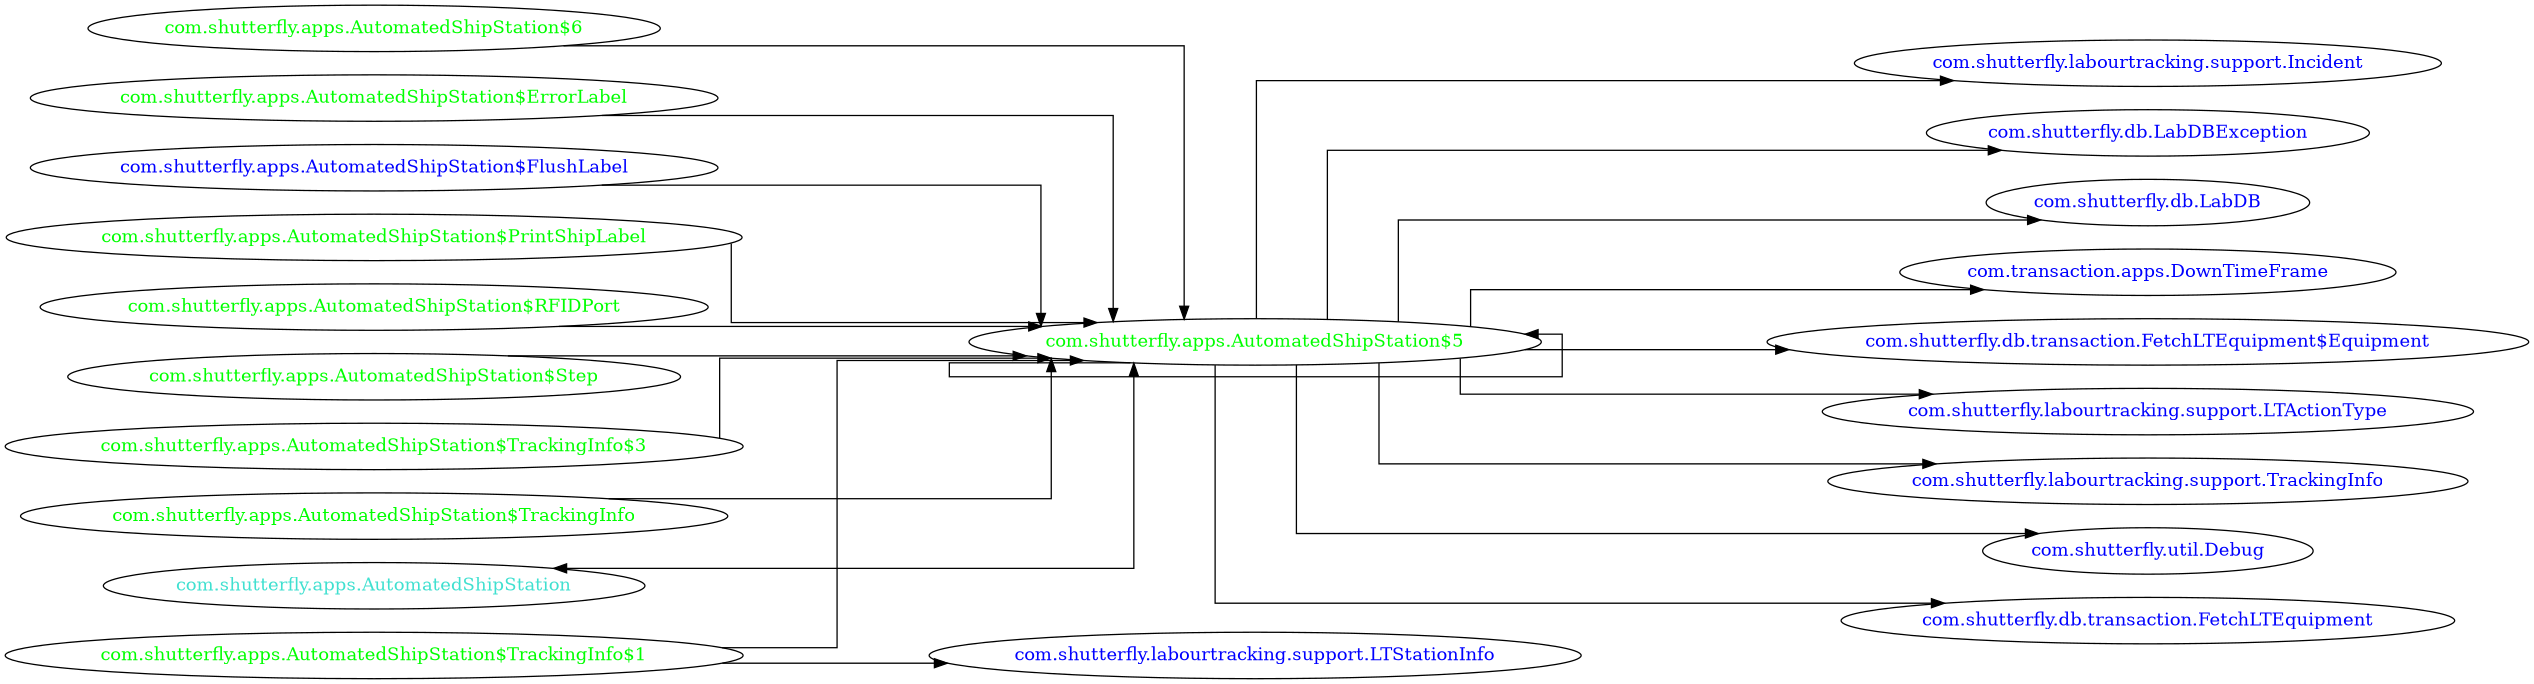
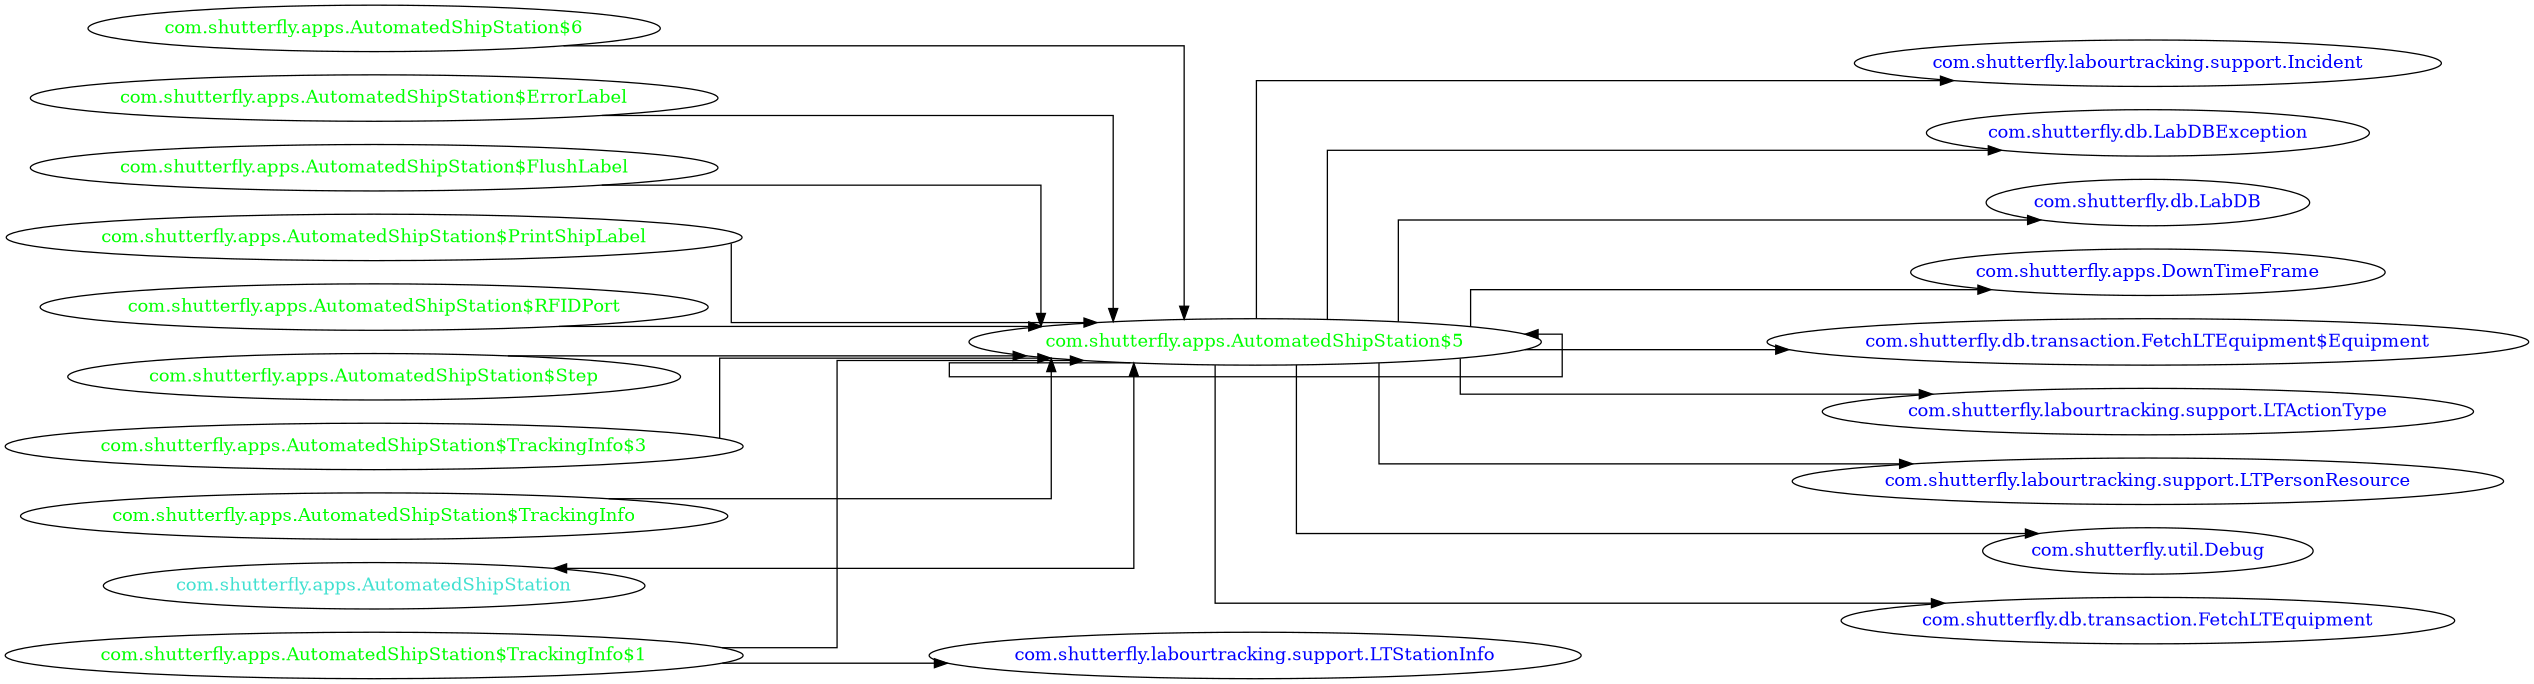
node "com.shutterfly.apps.AutomatedShipStation$FlushLabel": fontcolor blue -> green
node "com.transaction.apps.DownTimeFrame": label "com.transaction.apps.DownTimeFrame" -> "com.shutterfly.apps.DownTimeFrame"
node "com.shutterfly.labourtracking.support.TrackingInfo": label "com.shutterfly.labourtracking.support.TrackingInfo" -> "com.shutterfly.labourtracking.support.LTPersonResource"
